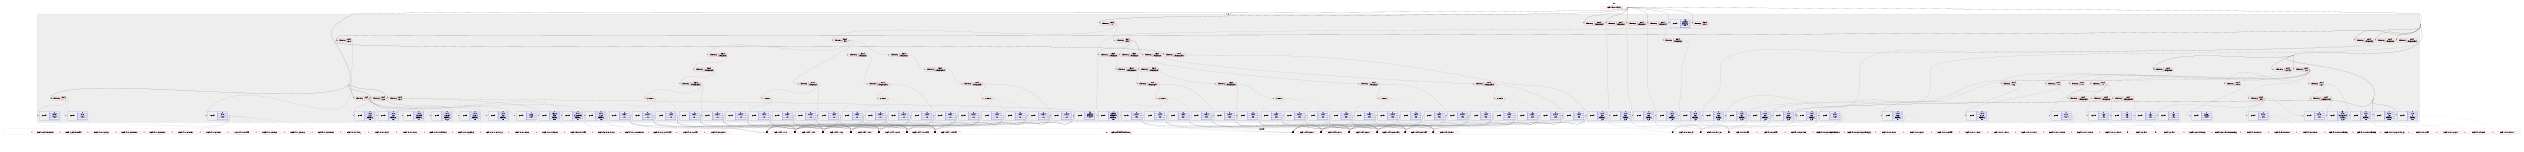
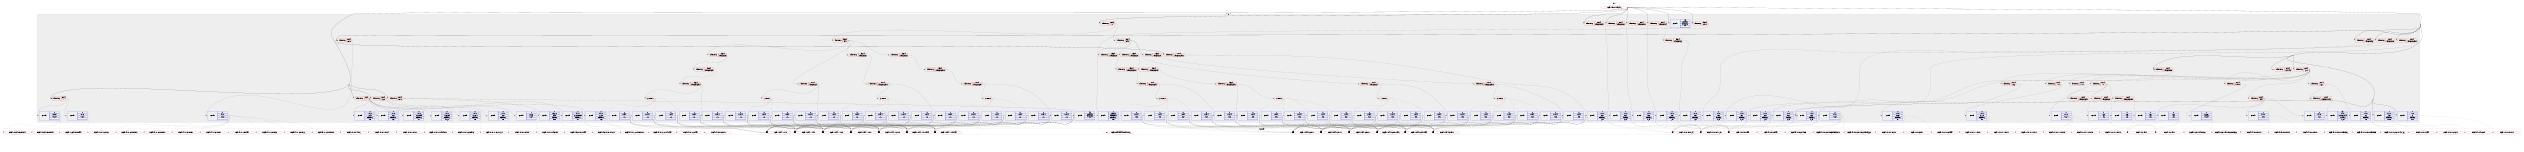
node "portage://x11-base/xorg-proto-2019.2": added
node "libXrandr://dev-util/valgrind-9999": label "libXrandr://dev-util/valgrind-9999" -> "portage://dev-util/valgrind-9999"
node "portage://x11-libs/libvdpau-1.2": label "portage://x11-libs/libvdpau-1.2" -> "portage://x11-libs/cards-1.2"
